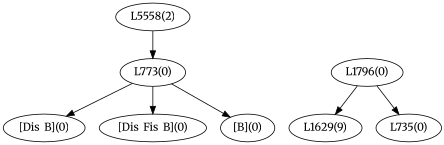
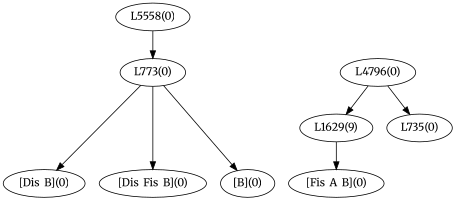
node "L5558(2)": label "L5558(2)" -> "L5558(0)"
node "L1796(0)": label "L1796(0)" -> "L4796(0)"
node "[Fis  A  B](0)": added
